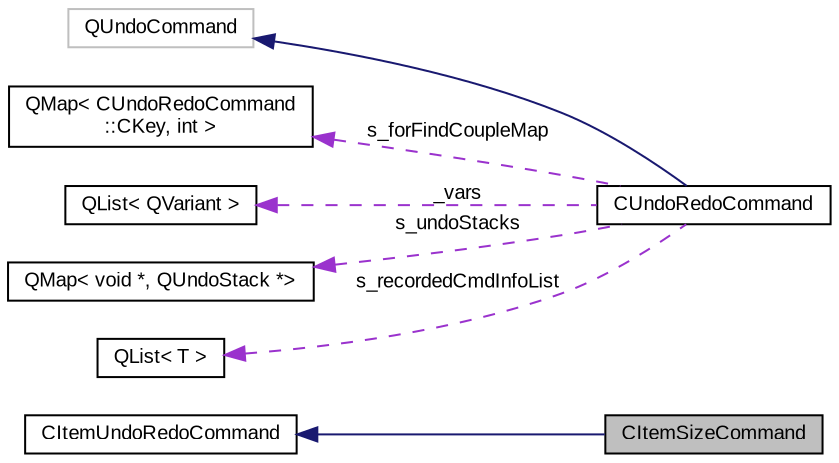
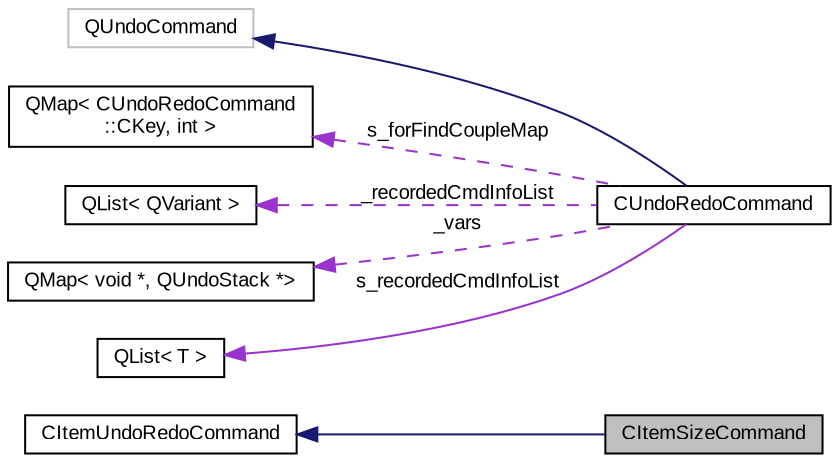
edge "CUndoRedoCommand" -> "QList< QVariant >": label " _vars" -> " _recordedCmdInfoList"
edge "CUndoRedoCommand" -> "QMap< void *, QUndoStack *>": label " s_undoStacks" -> " _vars"
edge "CUndoRedoCommand" -> "QList< T >": style dashed -> solid
